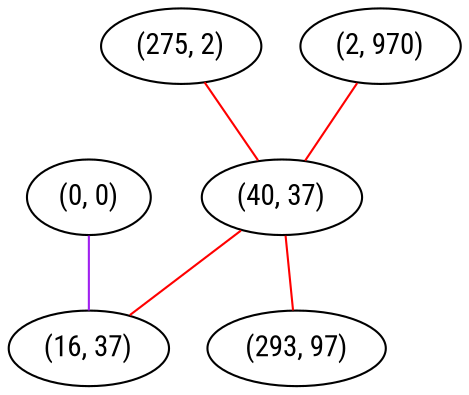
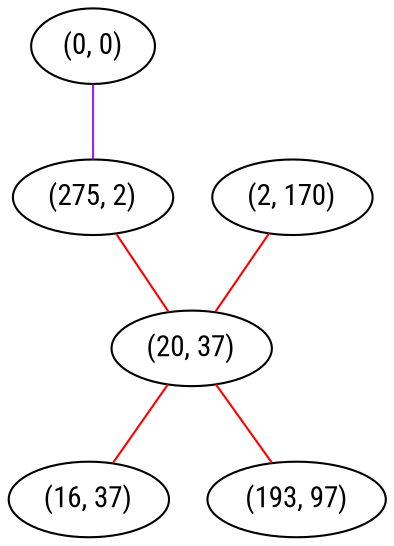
node "(2, 970)": label "(2, 970)" -> "(2, 170)"
node "(40, 37)": label "(40, 37)" -> "(20, 37)"
edge "(0, 0)" -- "(16, 37)": now "(0, 0)" -- "(275, 2)"
node "(293, 97)": label "(293, 97)" -> "(193, 97)"
